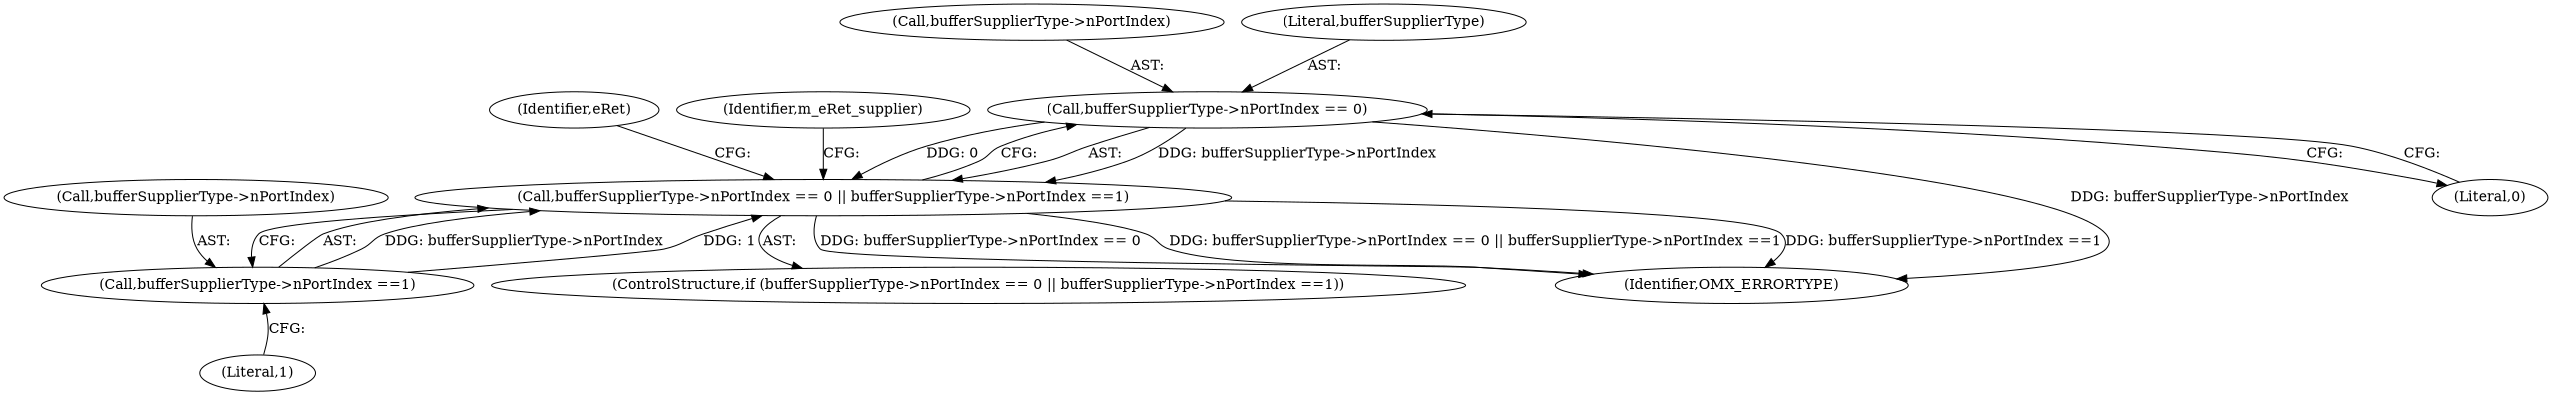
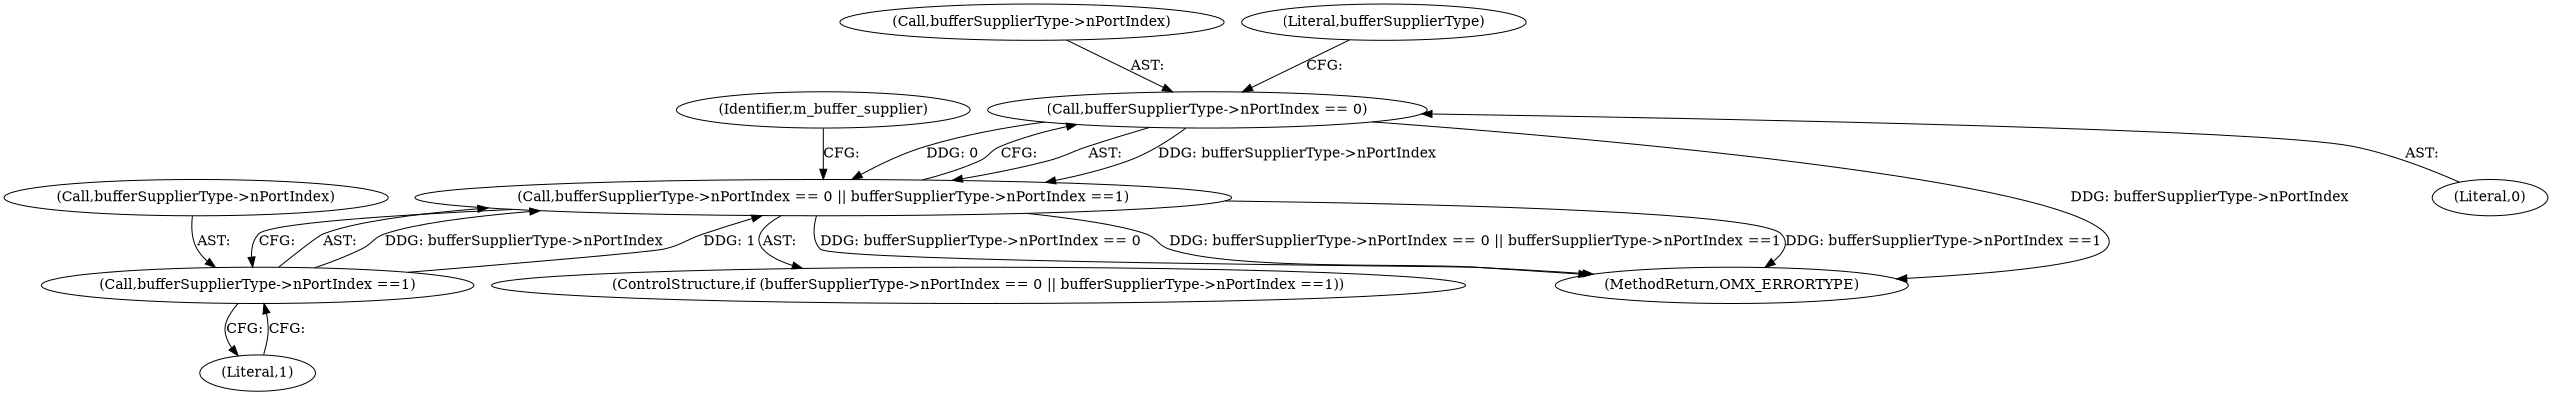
edge "(Literal,bufferSupplierType)" -> "(Call,bufferSupplierType->nPortIndex == 0)": label "AST: " -> "CFG: "
node "(Identifier,eRet)": removed
node "(Identifier,m_eRet_supplier)": label "(Identifier,m_eRet_supplier)" -> "(Identifier,m_buffer_supplier)"
edge "(Call,bufferSupplierType->nPortIndex == 0)" -> "(Literal,0)": removed, label "CFG:"
edge "(Literal,0)" -> "(Call,bufferSupplierType->nPortIndex == 0)": label "CFG: " -> "AST: "
node "(Identifier,OMX_ERRORTYPE)": label "(Identifier,OMX_ERRORTYPE)" -> "(MethodReturn,OMX_ERRORTYPE)"
edge "(Call,bufferSupplierType->nPortIndex ==1)" -> "(Literal,1)": added, label "CFG:"
